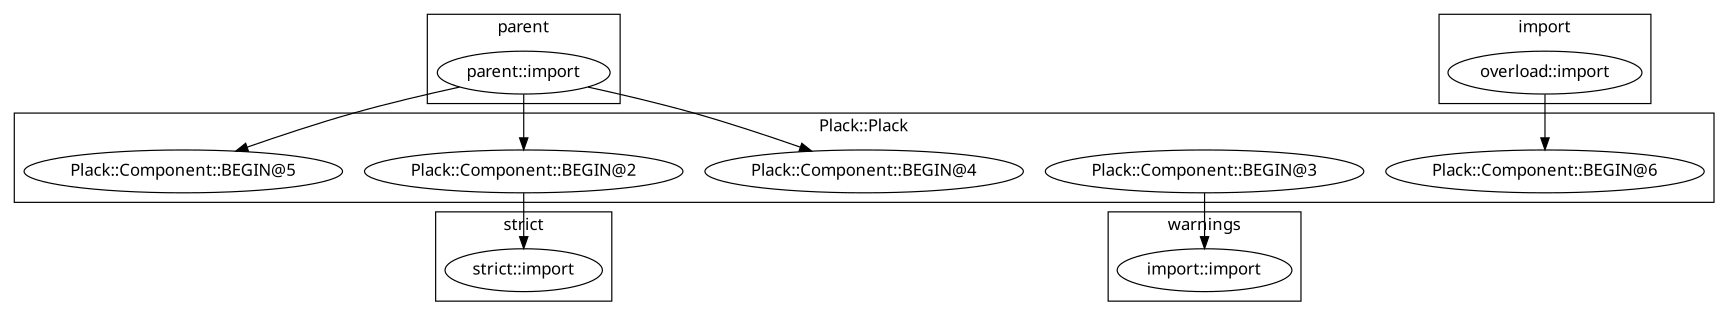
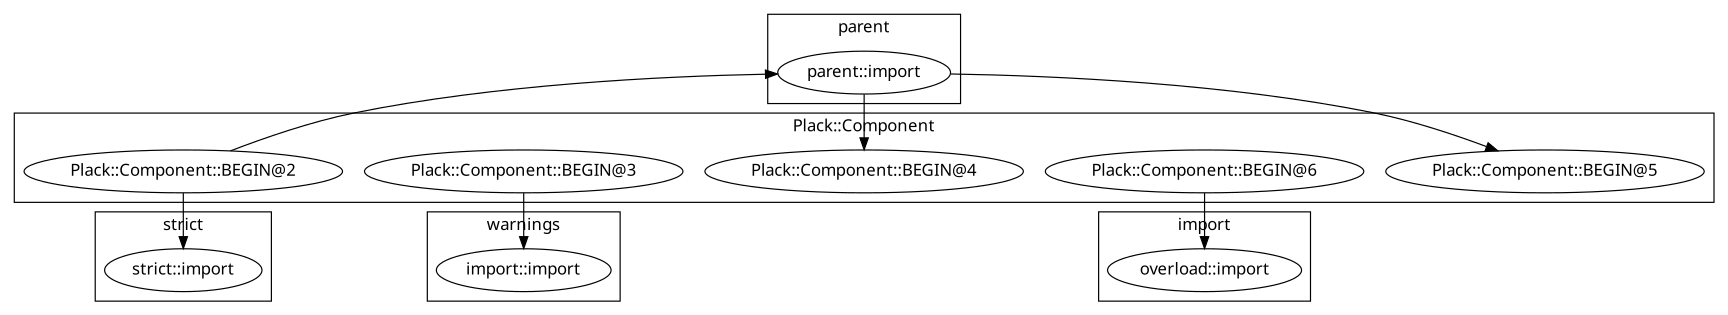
edge "parent::import" -> "Plack::Component::BEGIN@2": reversed
edge "overload::import" -> "Plack::Component::BEGIN@6": reversed
cluster "Plack::Plack": label "Plack::Plack" -> "Plack::Component"
